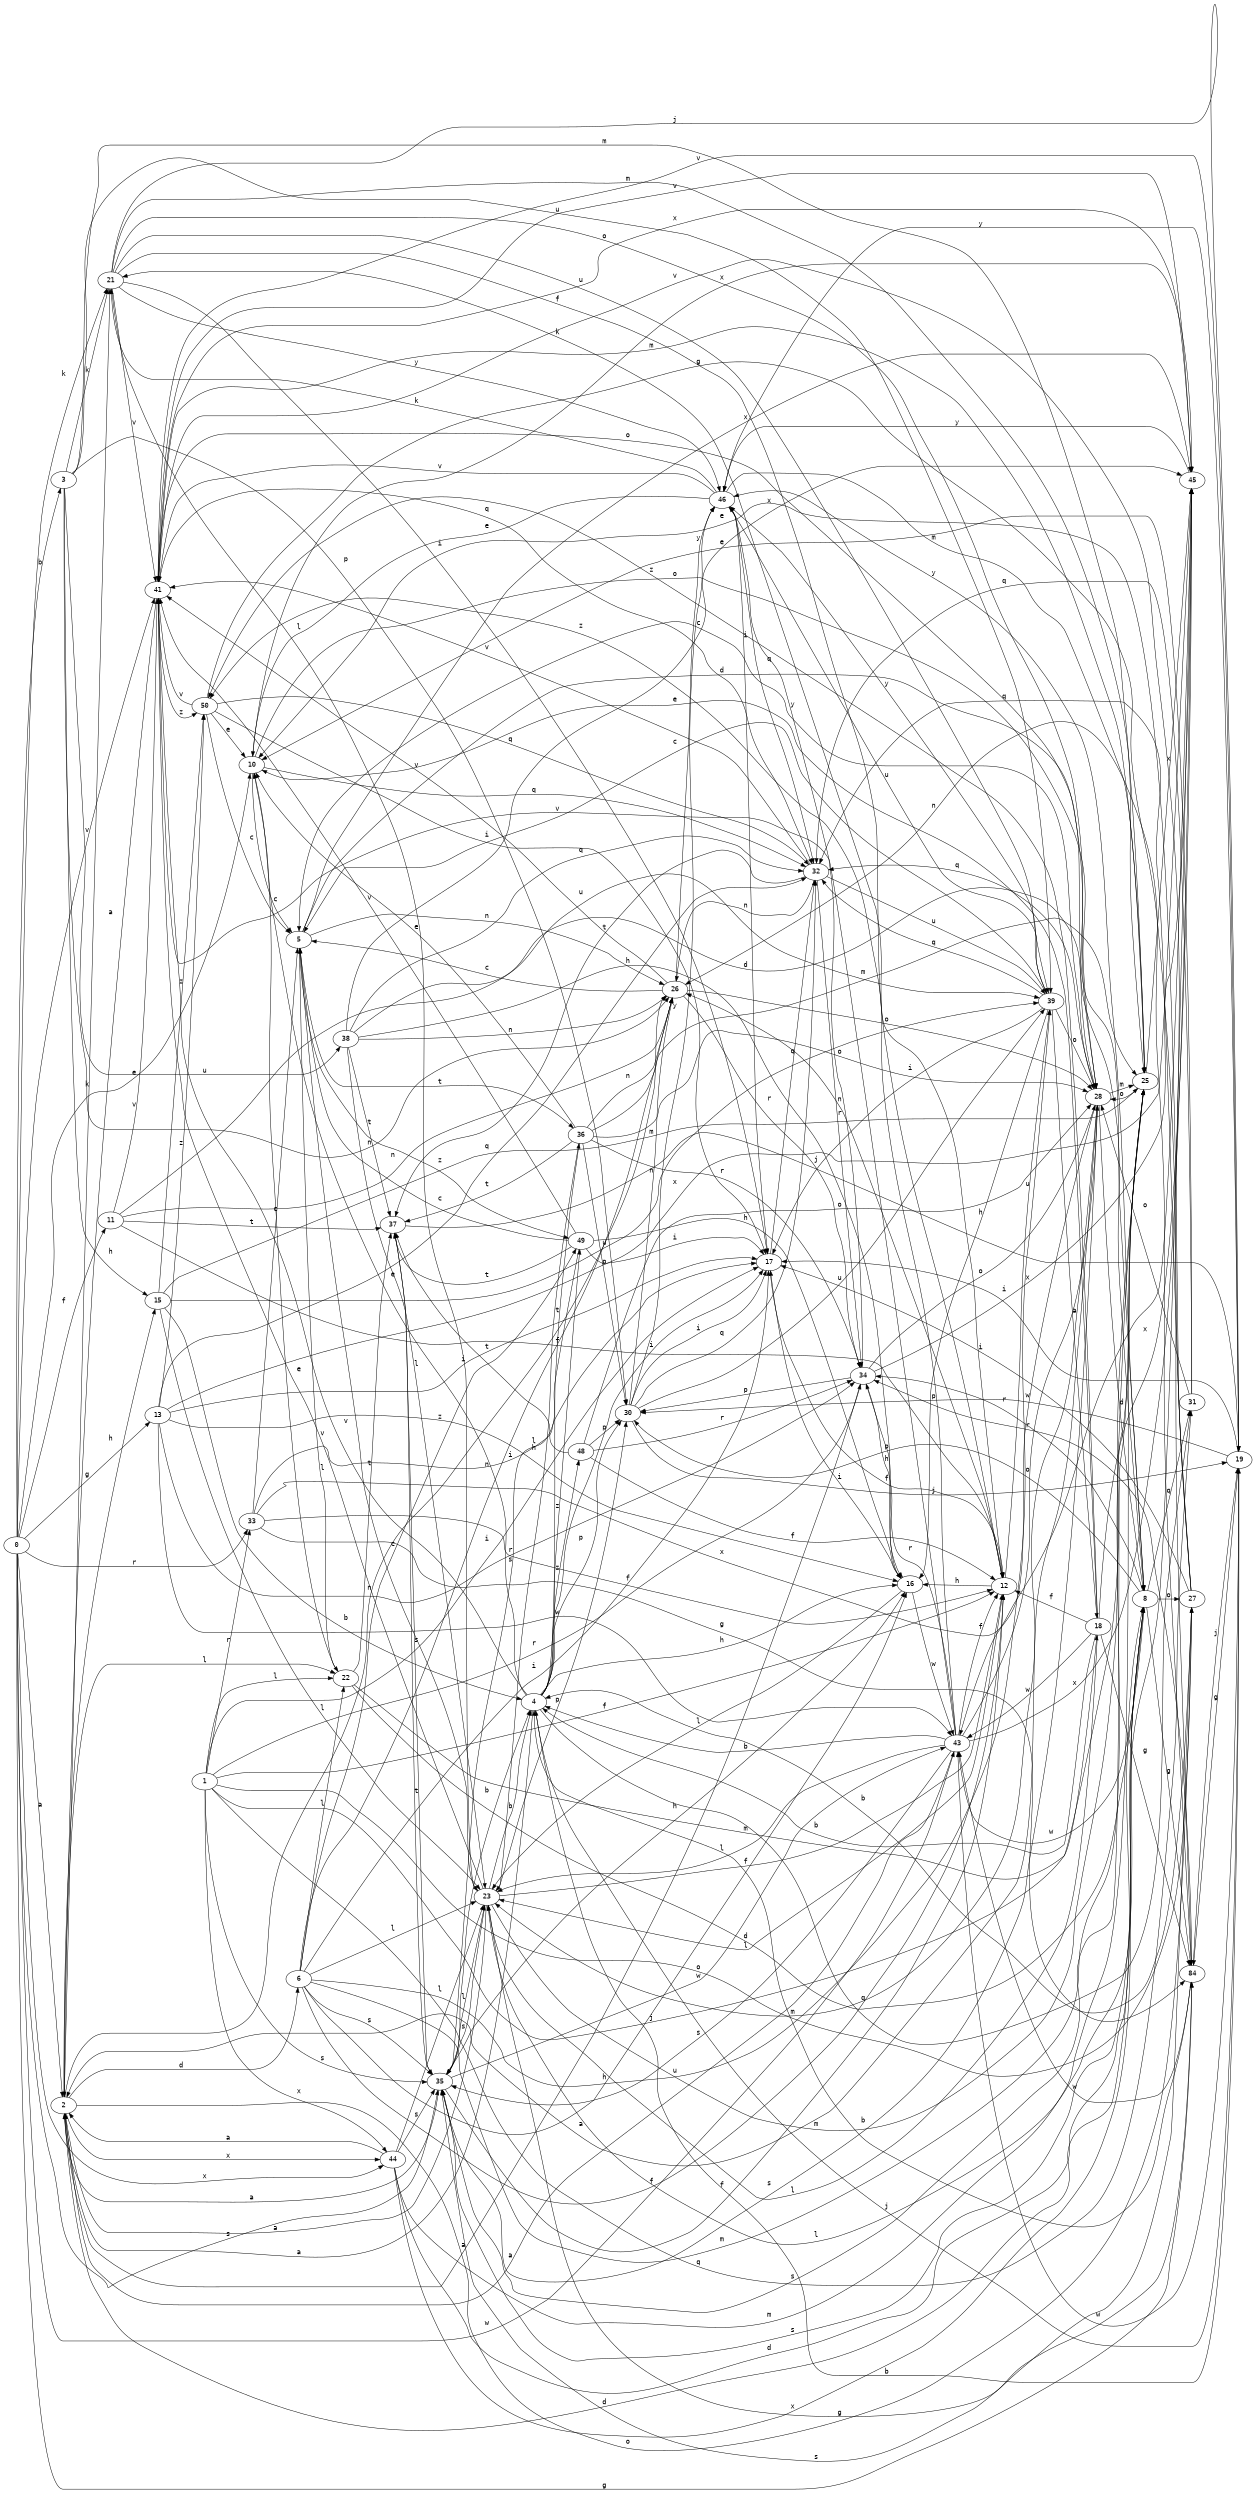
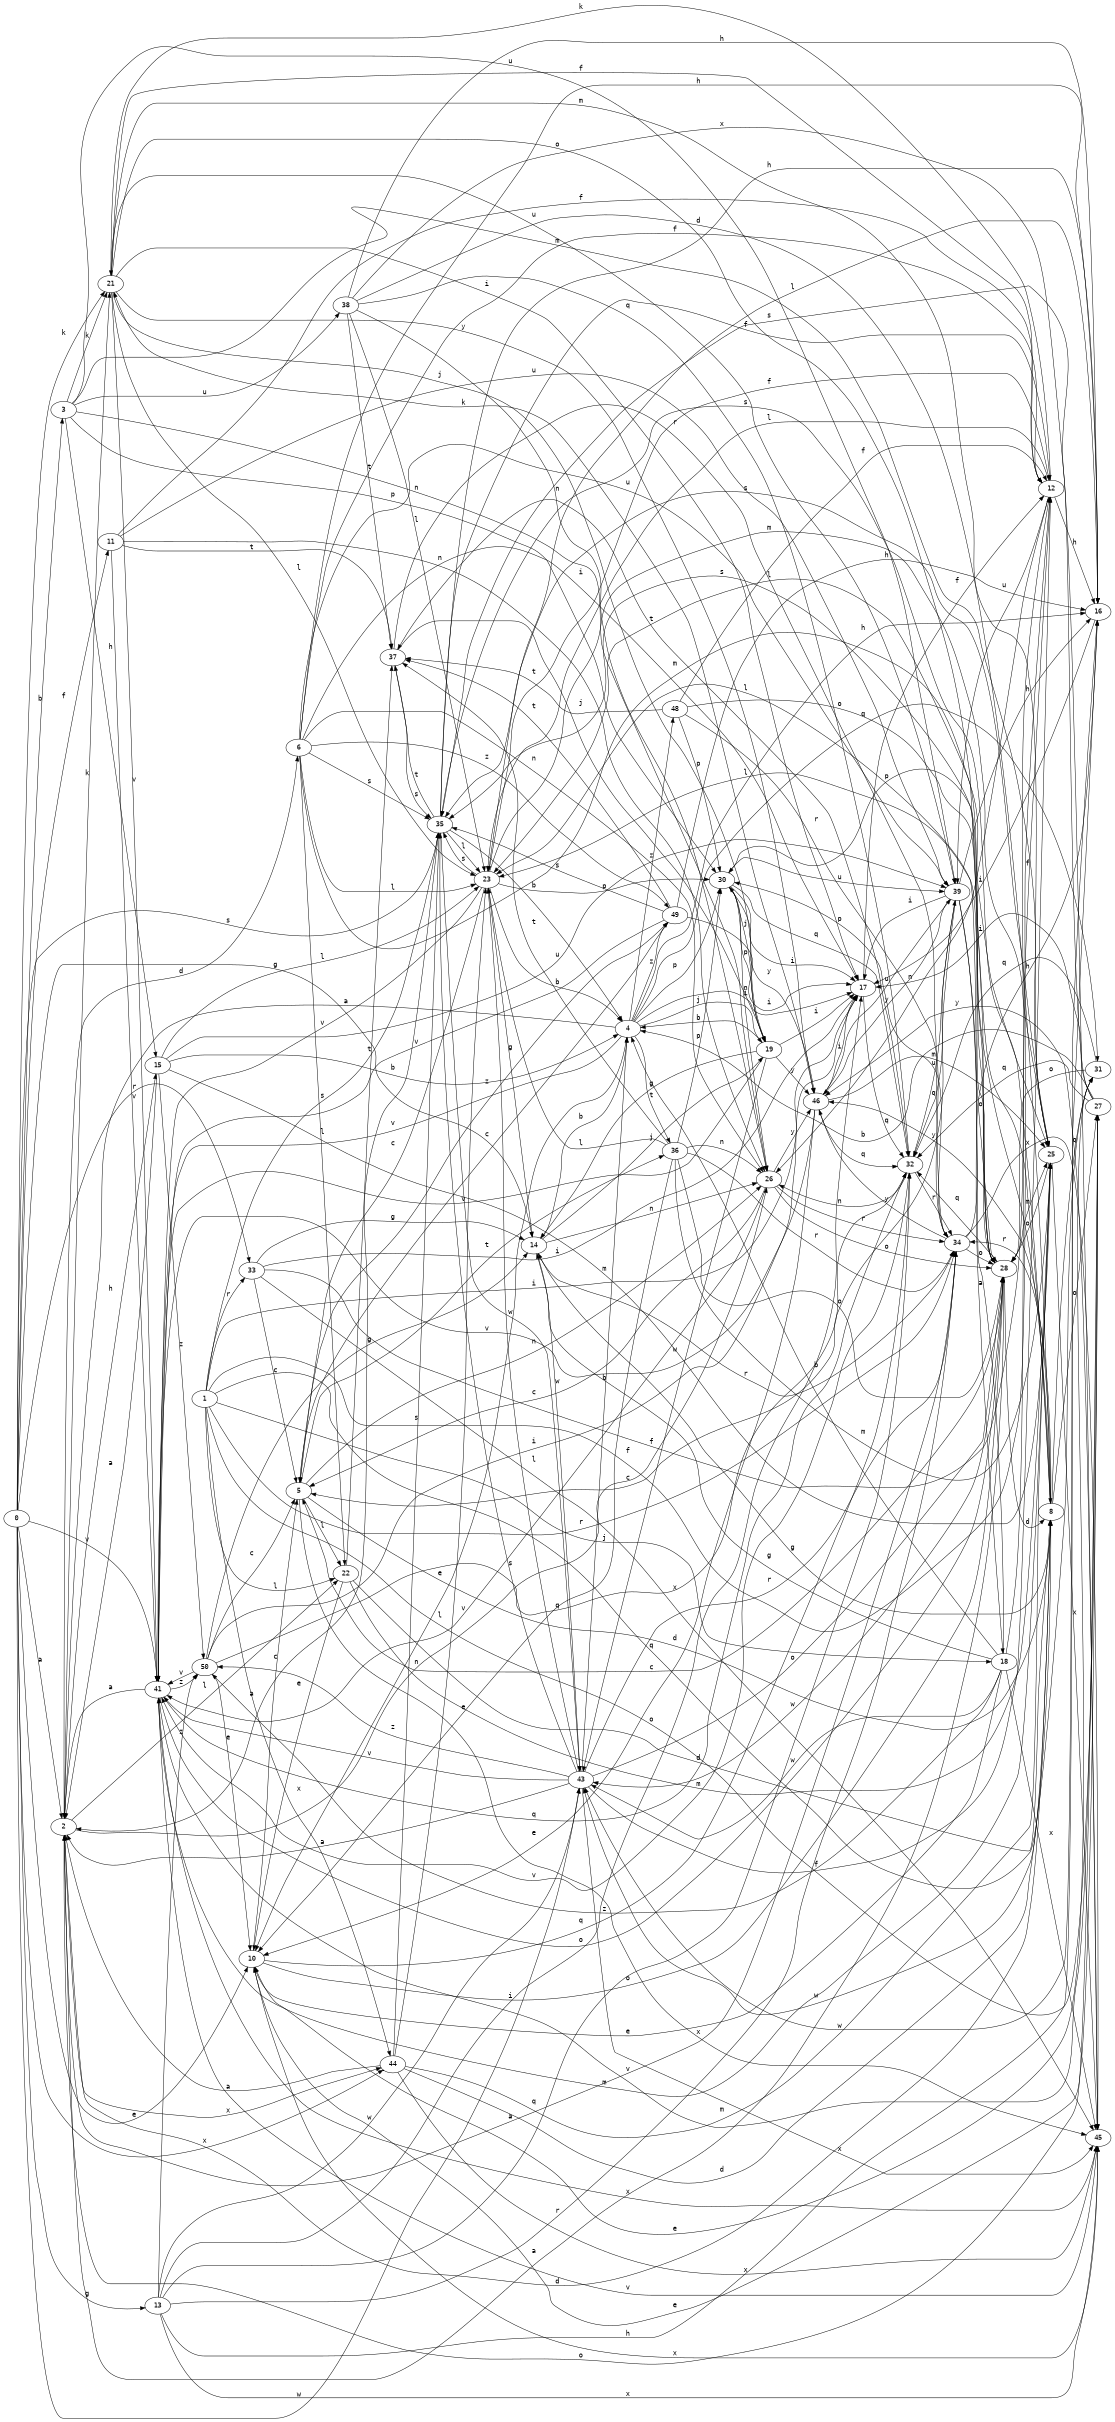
edge "37" -> "34": added, label "r"
node "84": label "84" -> "14"
edge "28" -> "23": label "m" -> "l"
edge "23" -> "2": now "15" -> "2"
